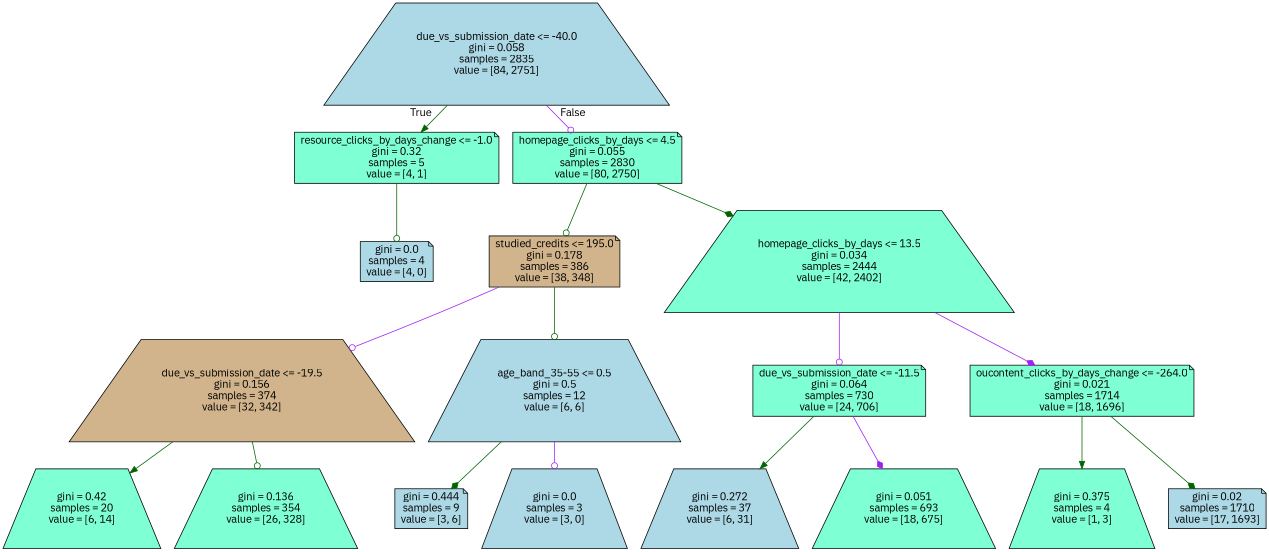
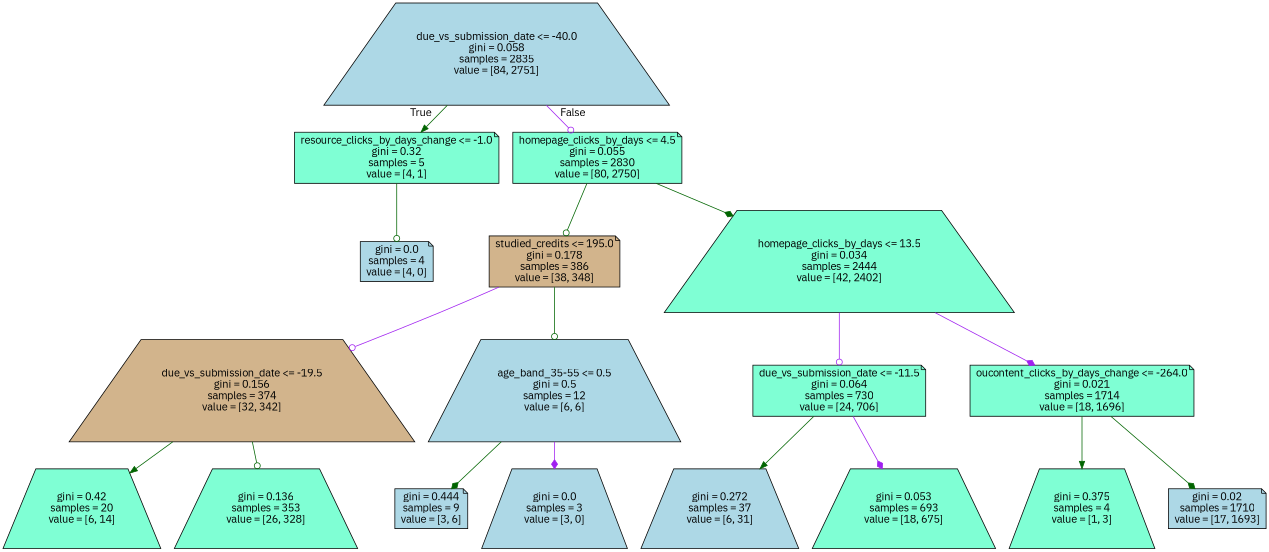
edge "age_band_35-55 <= 0.5 gini = 0.5 samples = 12 value = [6, 6]" -> "gini = 0.0 samples = 3 value = [3, 0]": arrowhead odot -> diamond
node "gini = 0.136 samples = 354 value = [26, 328]": label "gini = 0.136 samples = 354 value = [26, 328]" -> "gini = 0.136 samples = 353 value = [26, 328]"
node "gini = 0.051 samples = 693 value = [18, 675]": label "gini = 0.051 samples = 693 value = [18, 675]" -> "gini = 0.053 samples = 693 value = [18, 675]"
